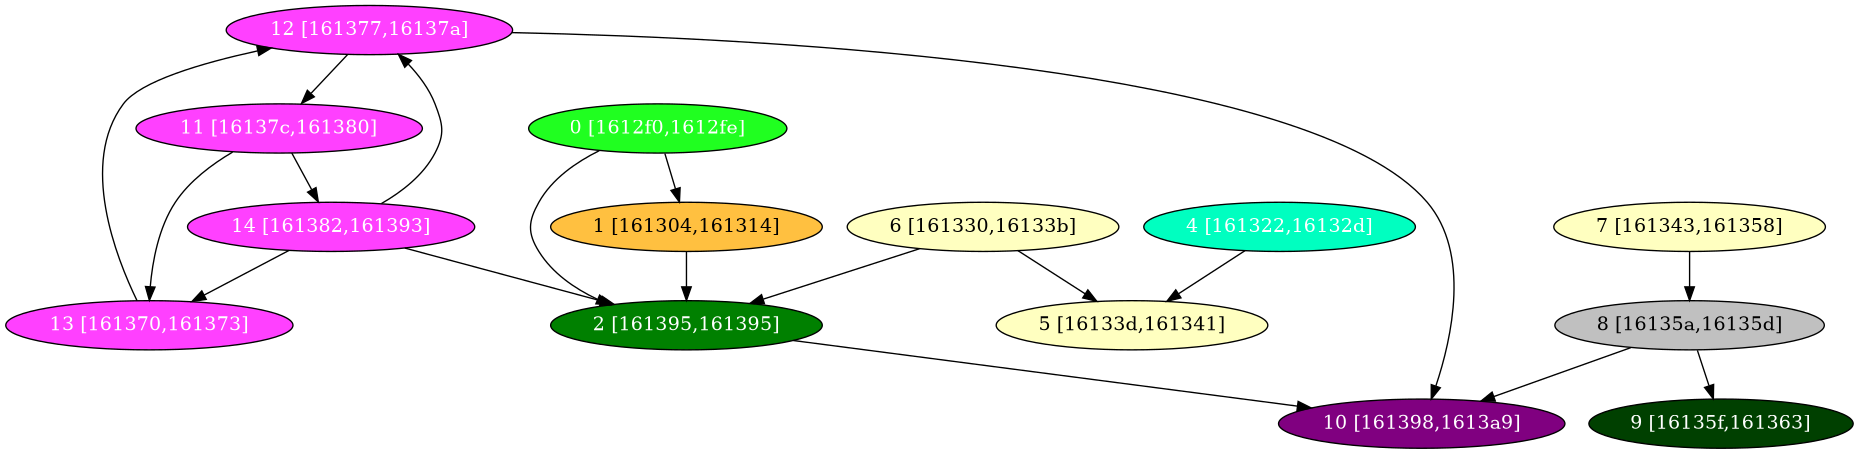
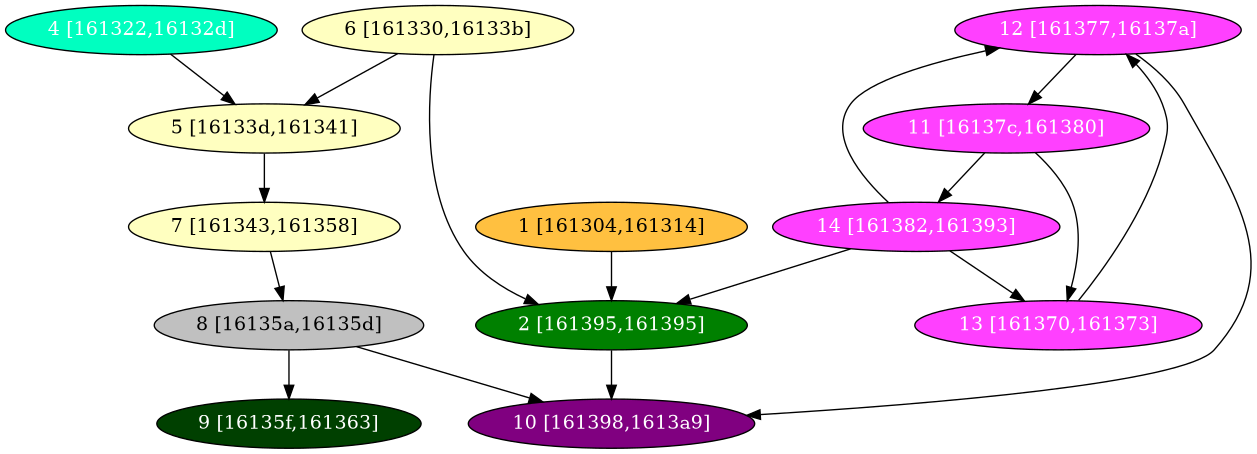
node "0 [1612f0,1612fe]": removed
edge "5 [16133d,161341]" -> "7 [161343,161358]": added
